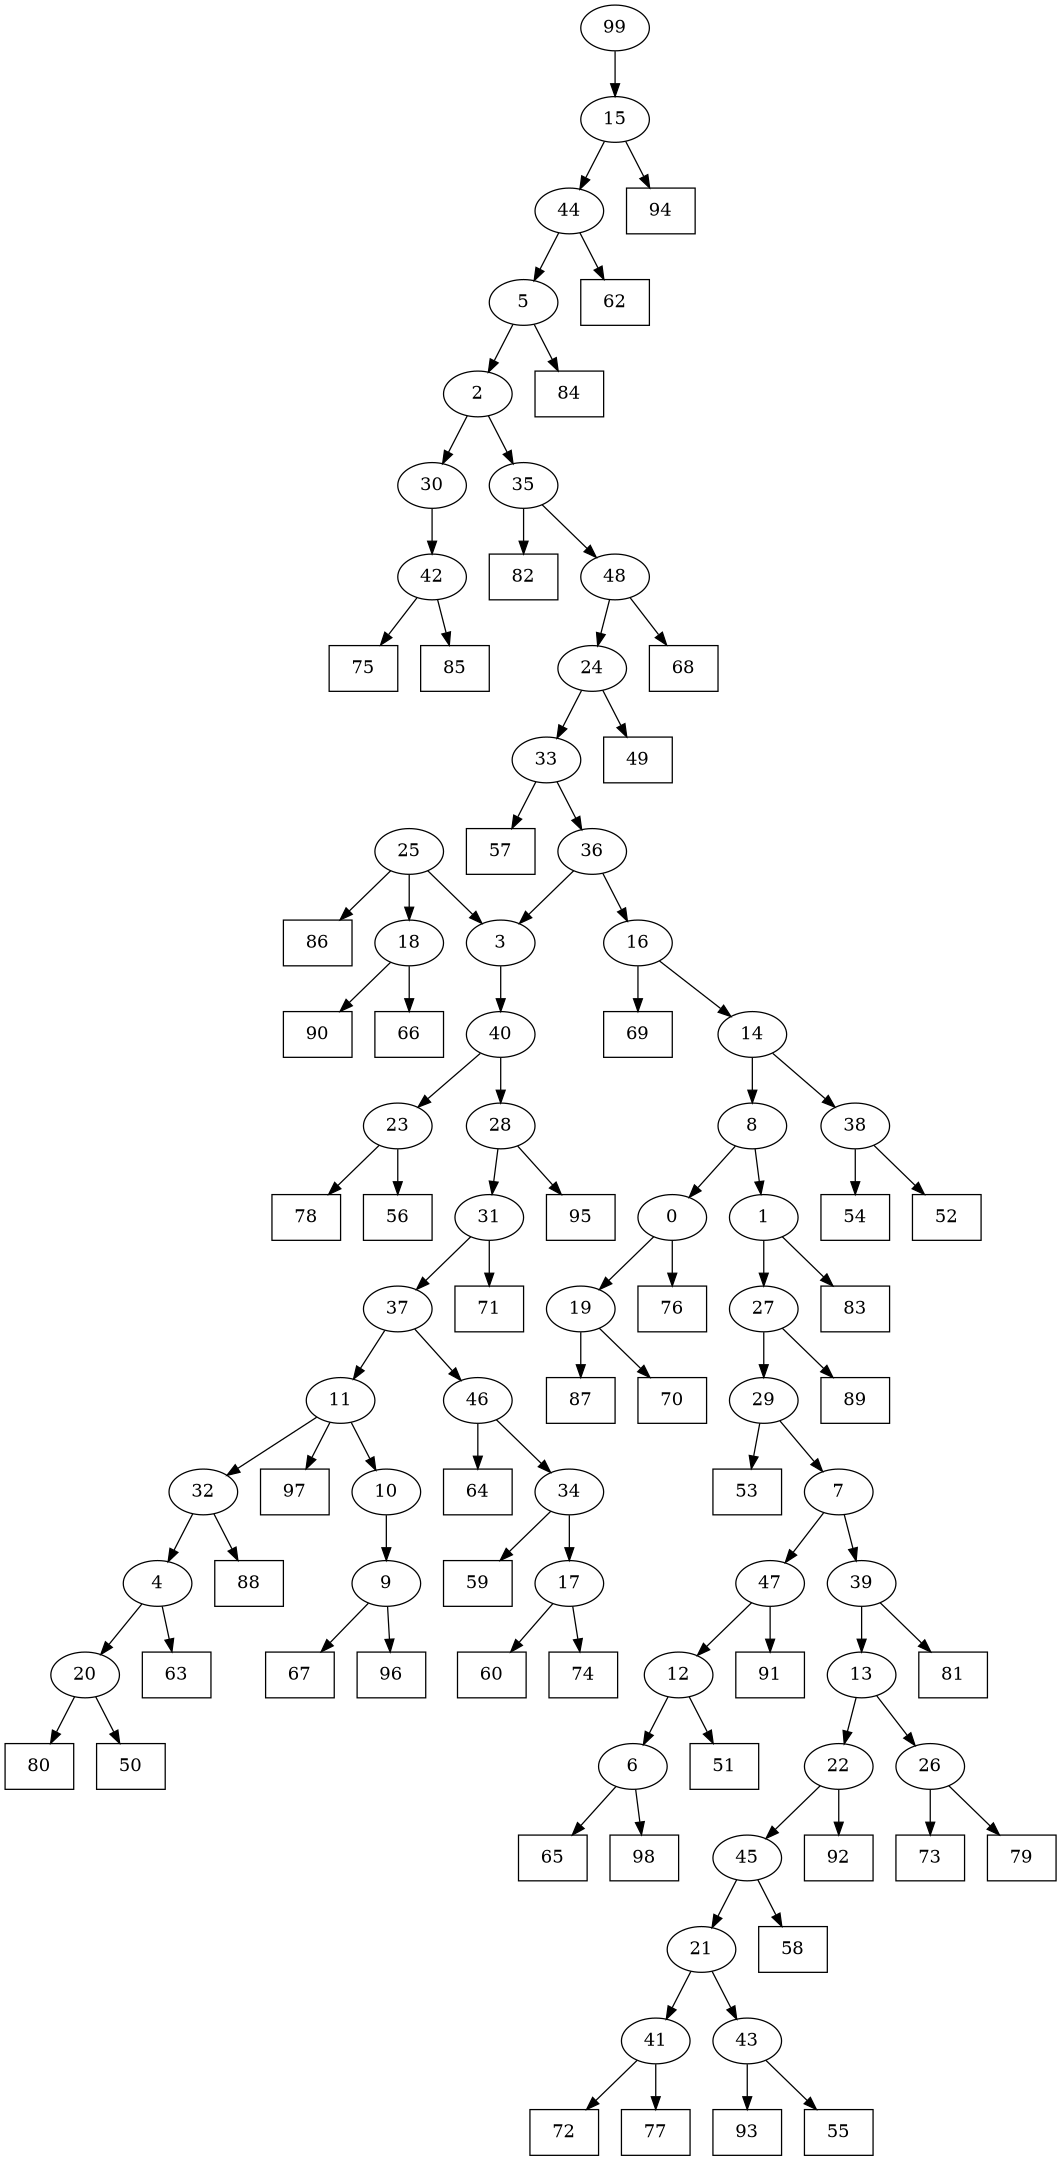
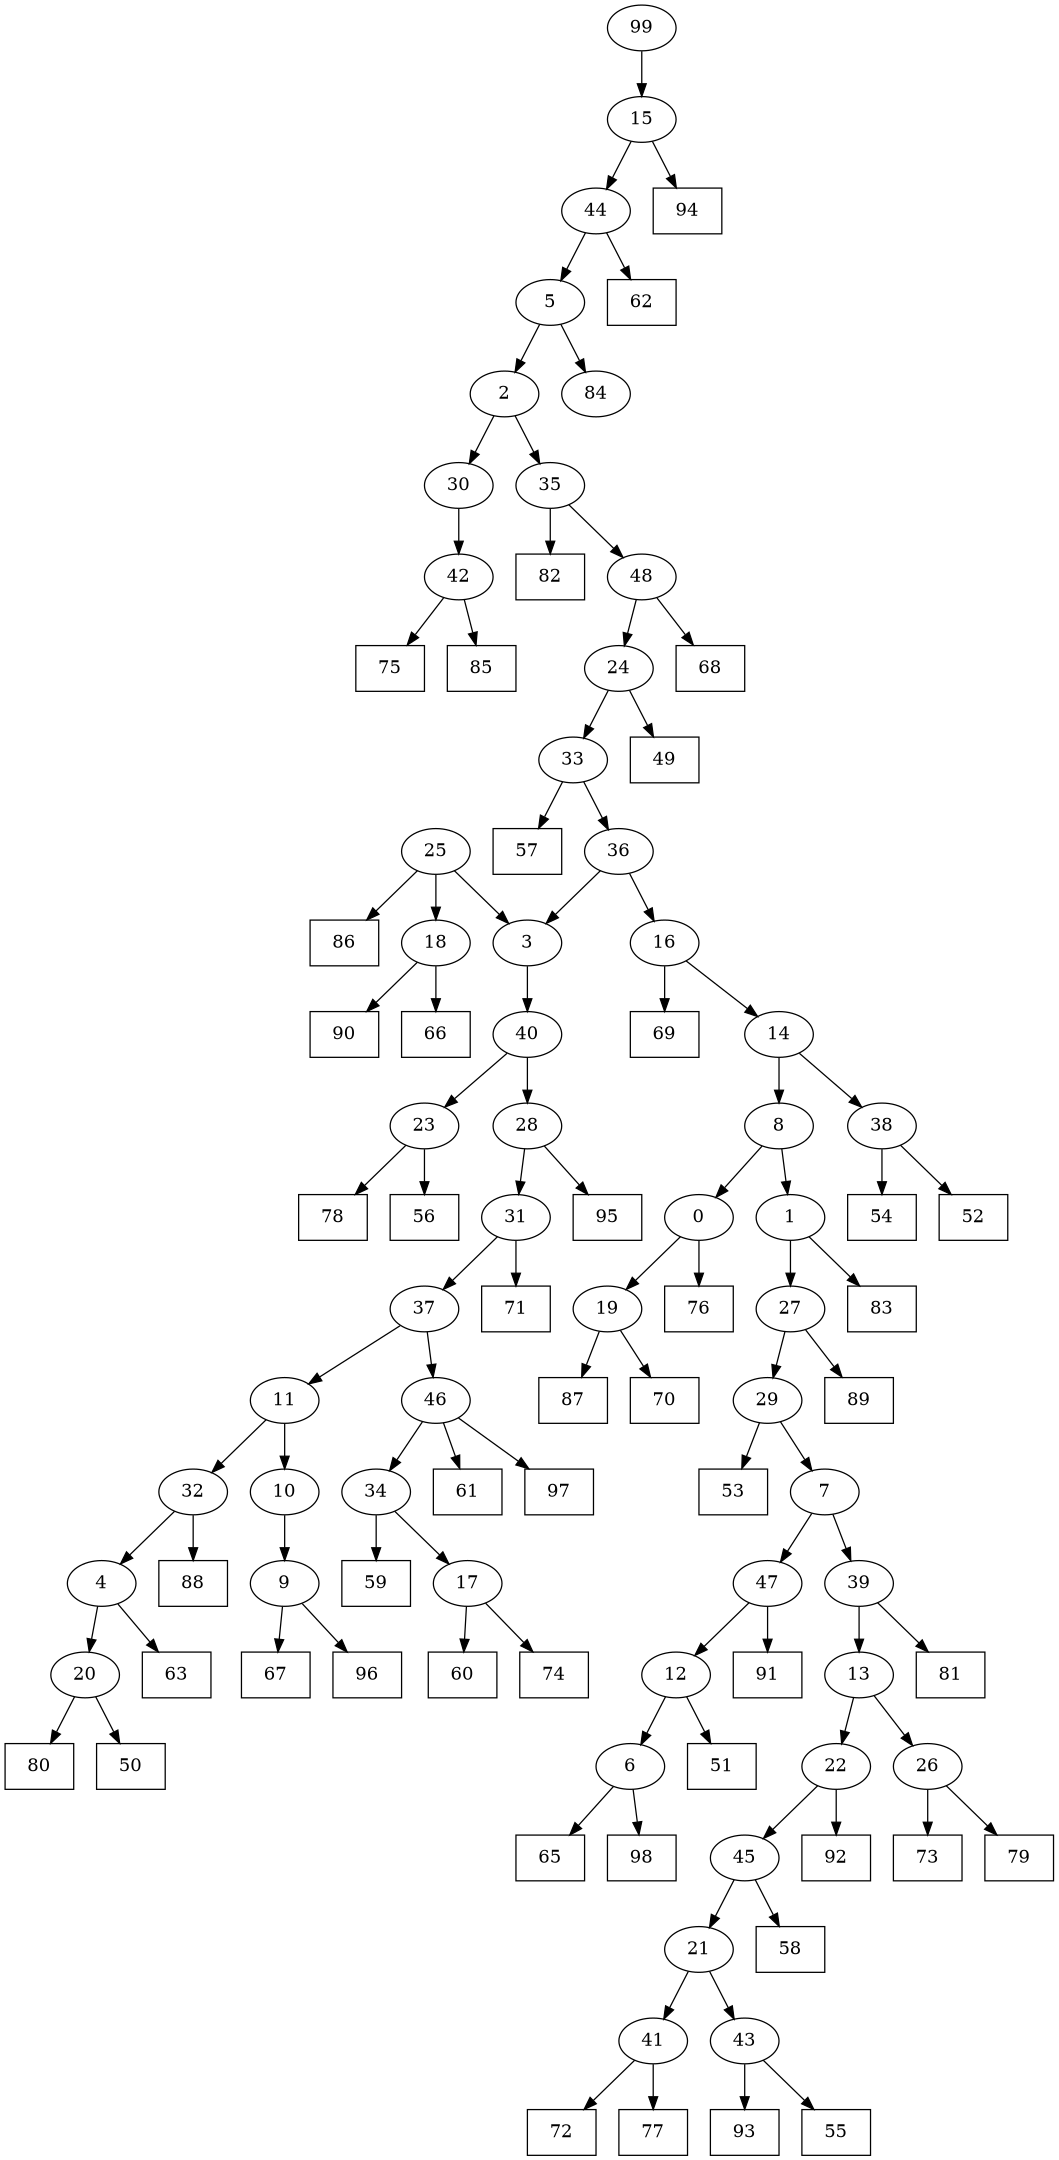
node "84": shape box -> ellipse
edge "11" -> "97": now "46" -> "97"
node "64": label "64" -> "61"
